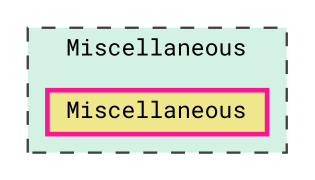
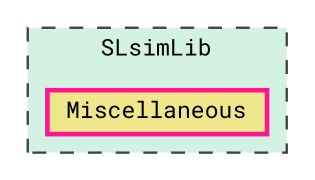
cluster "Miscellaneous": label "Miscellaneous" -> "SLsimLib"
